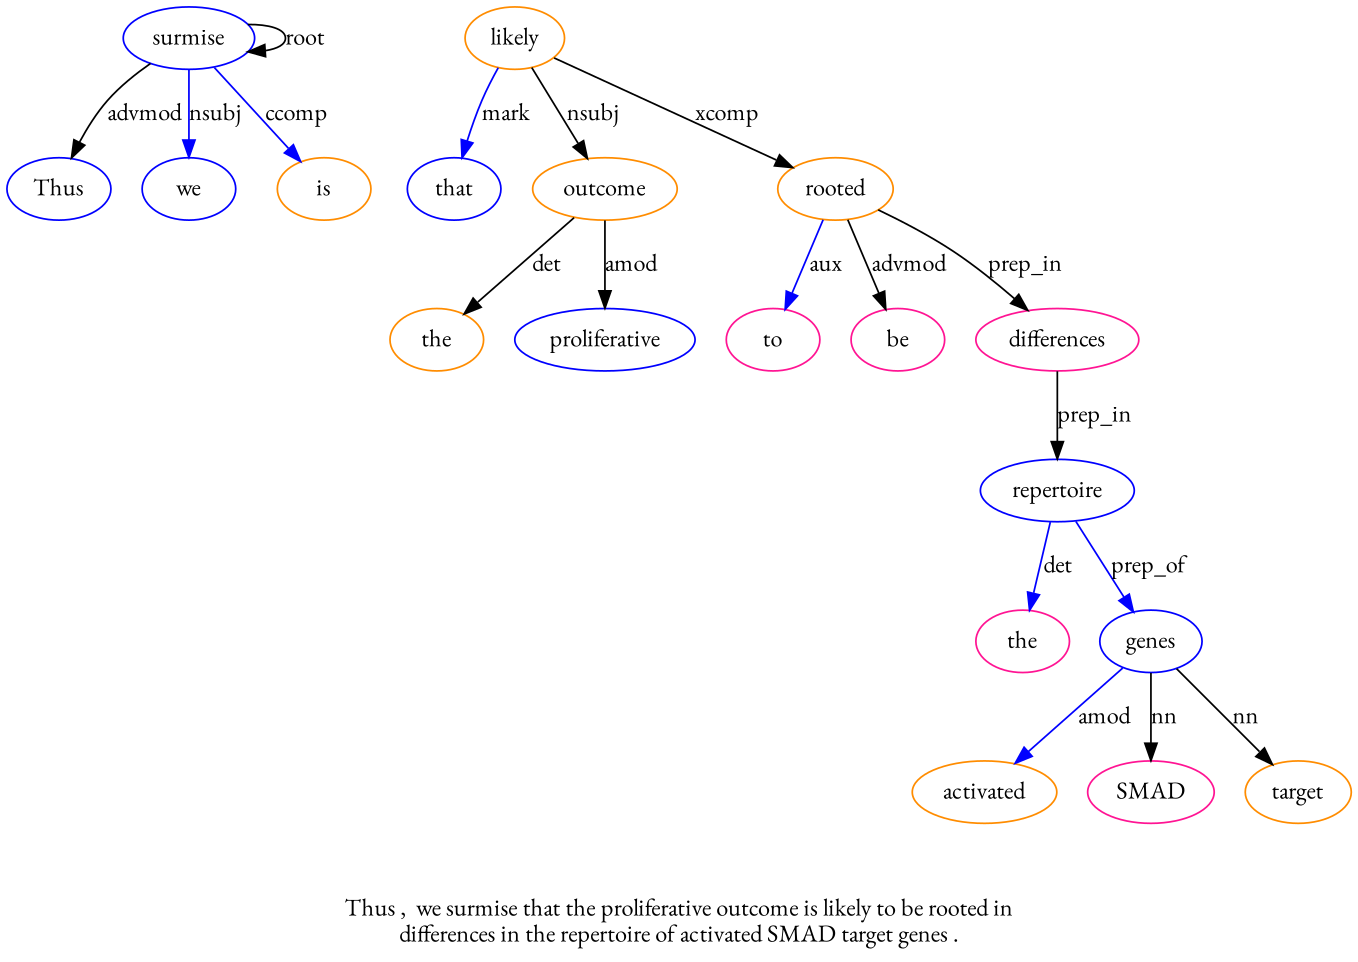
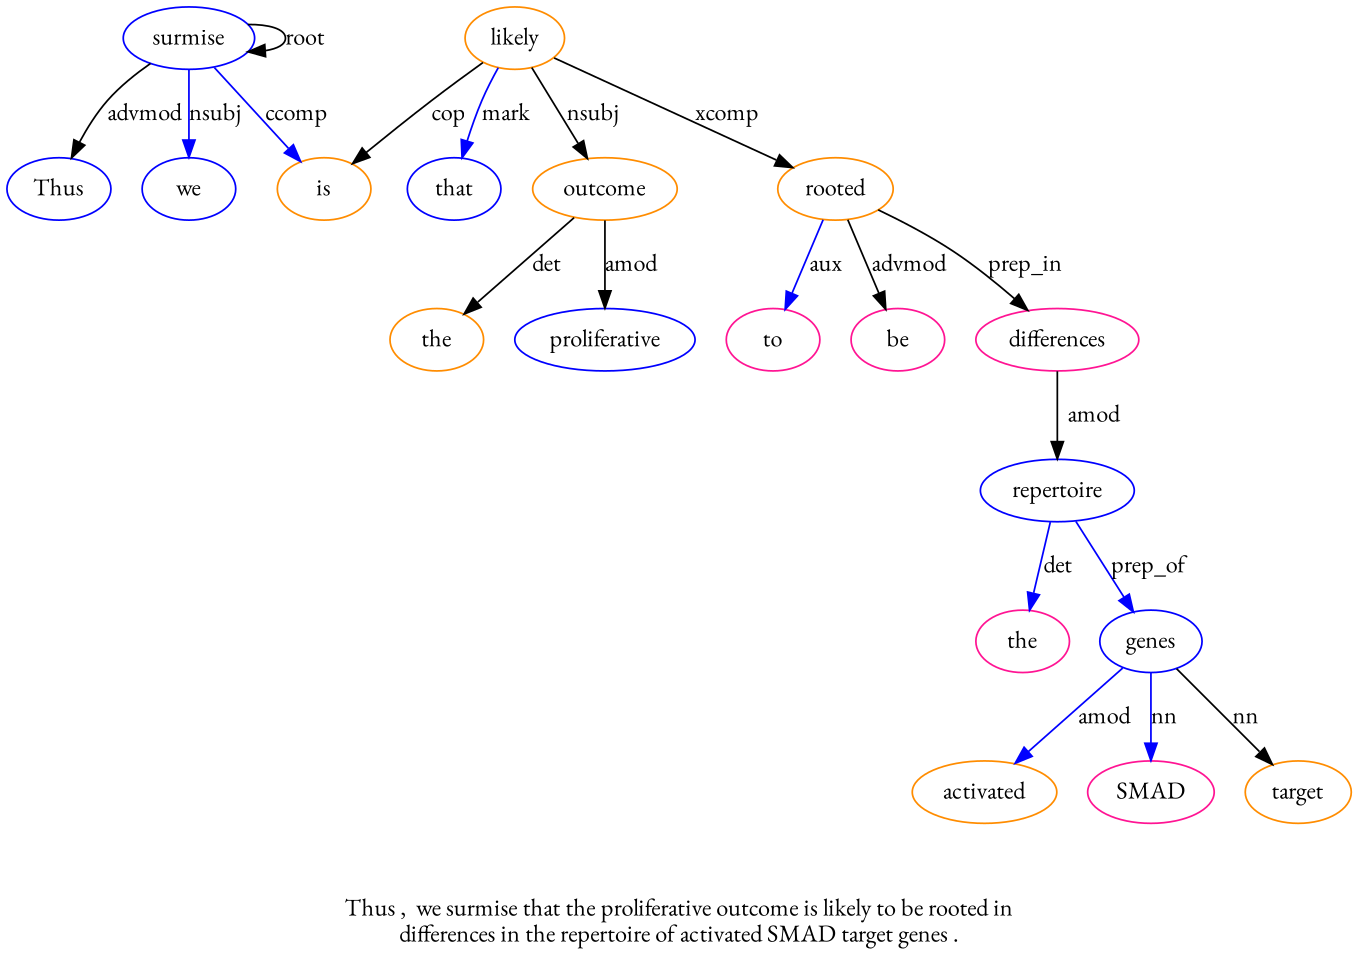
edge "likely" -> "is": added, label "cop"
edge "differences" -> "repertoire": label "prep_in" -> "amod"
edge "genes" -> "SMAD": color black -> blue
